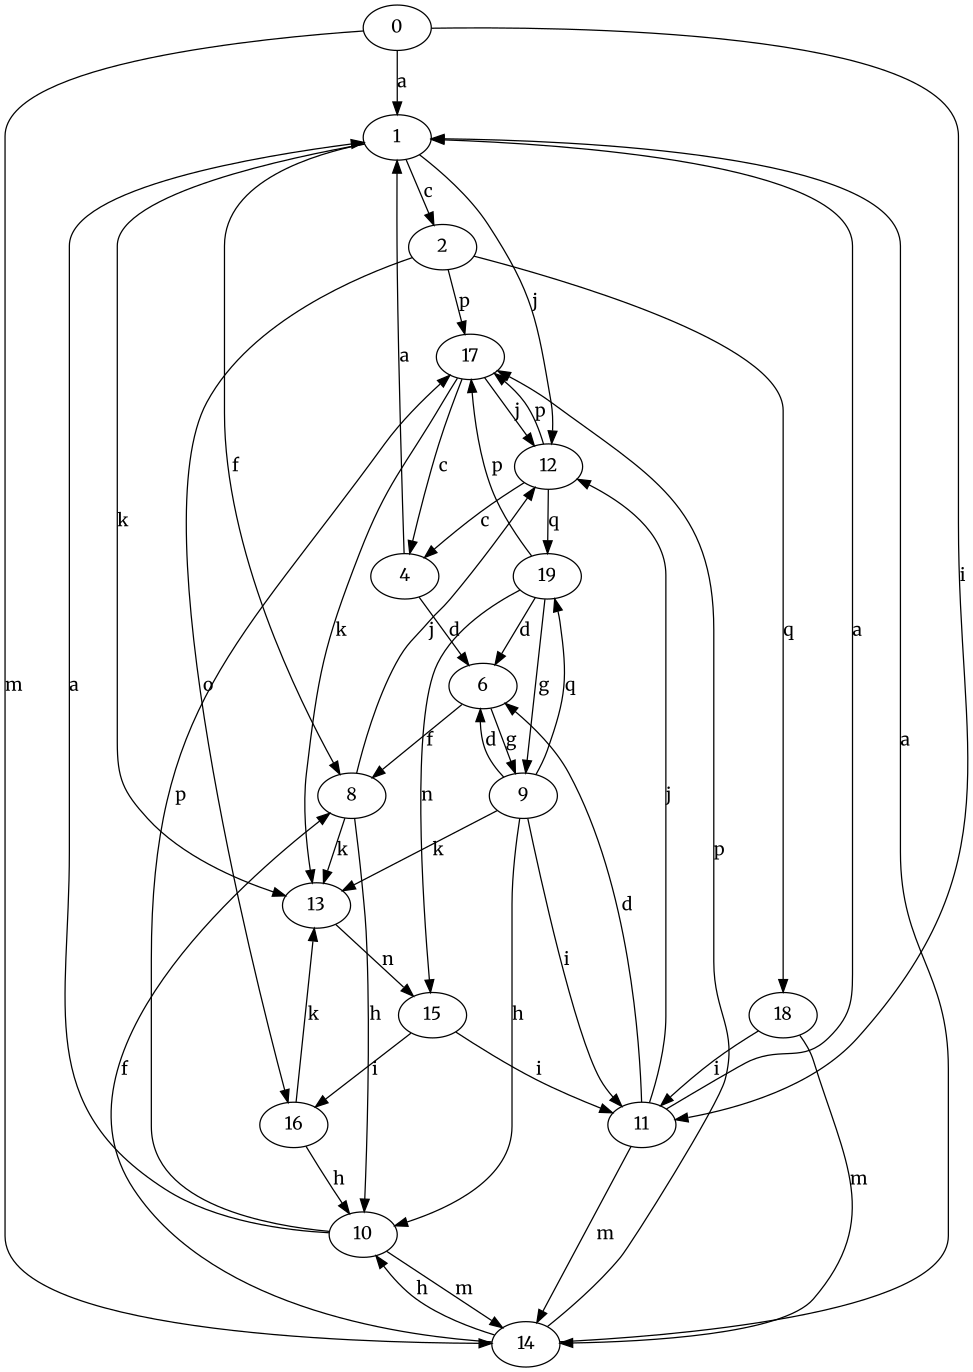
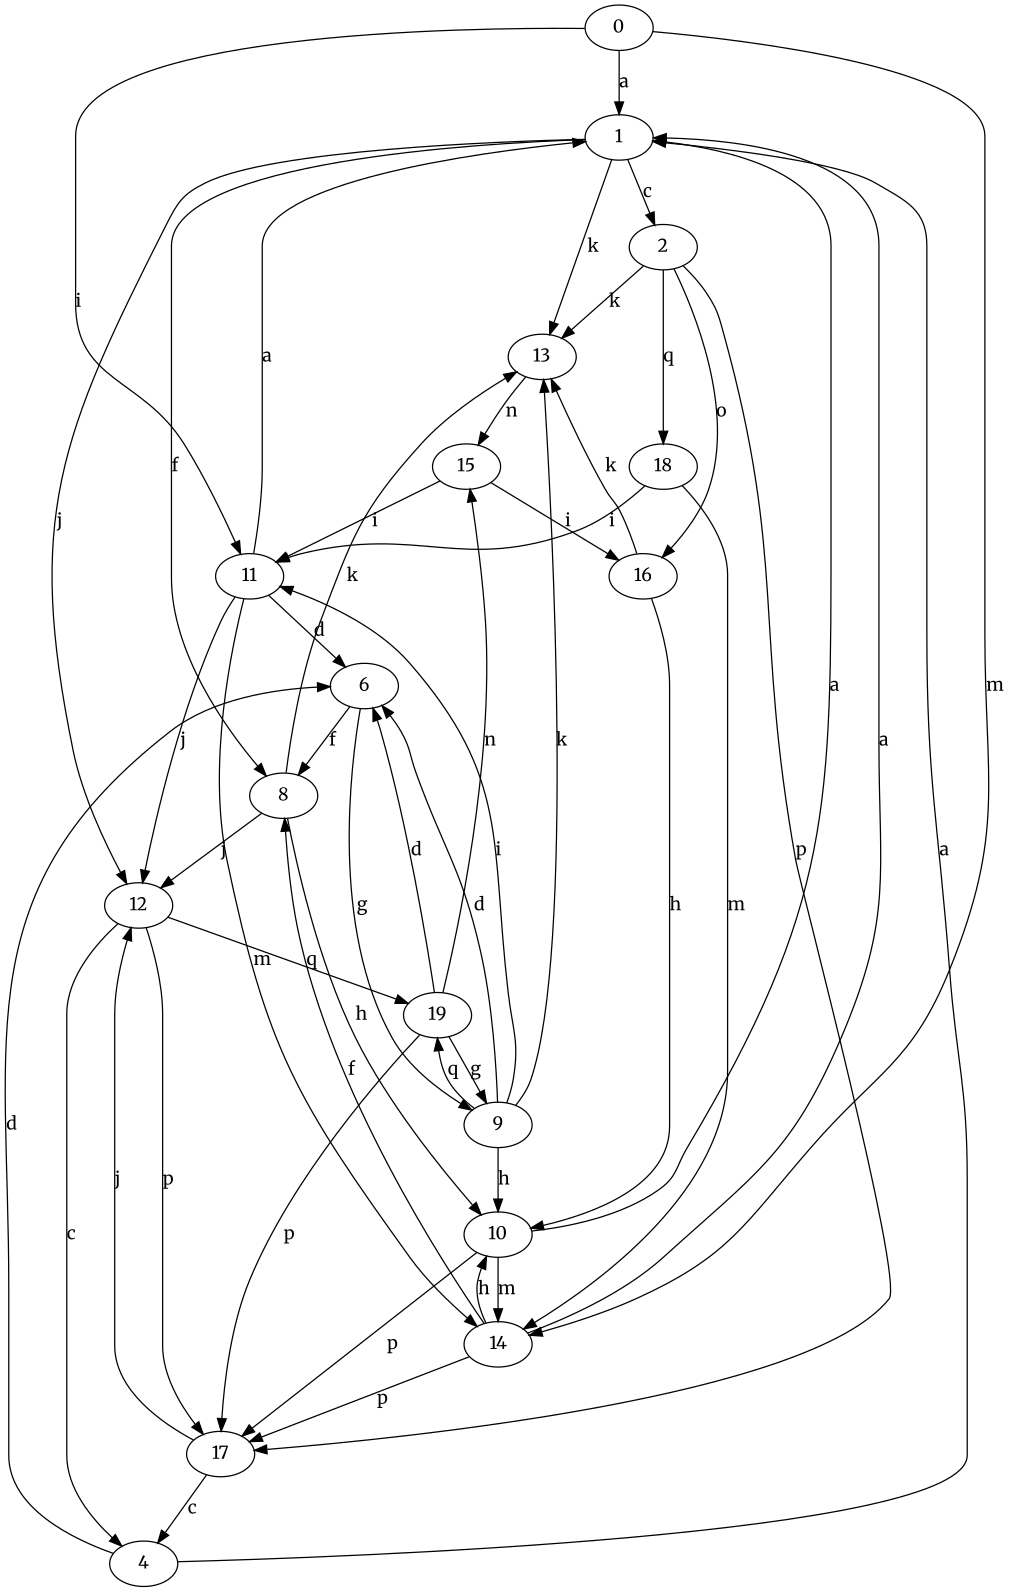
edge "17" -> "13": now "2" -> "13"
